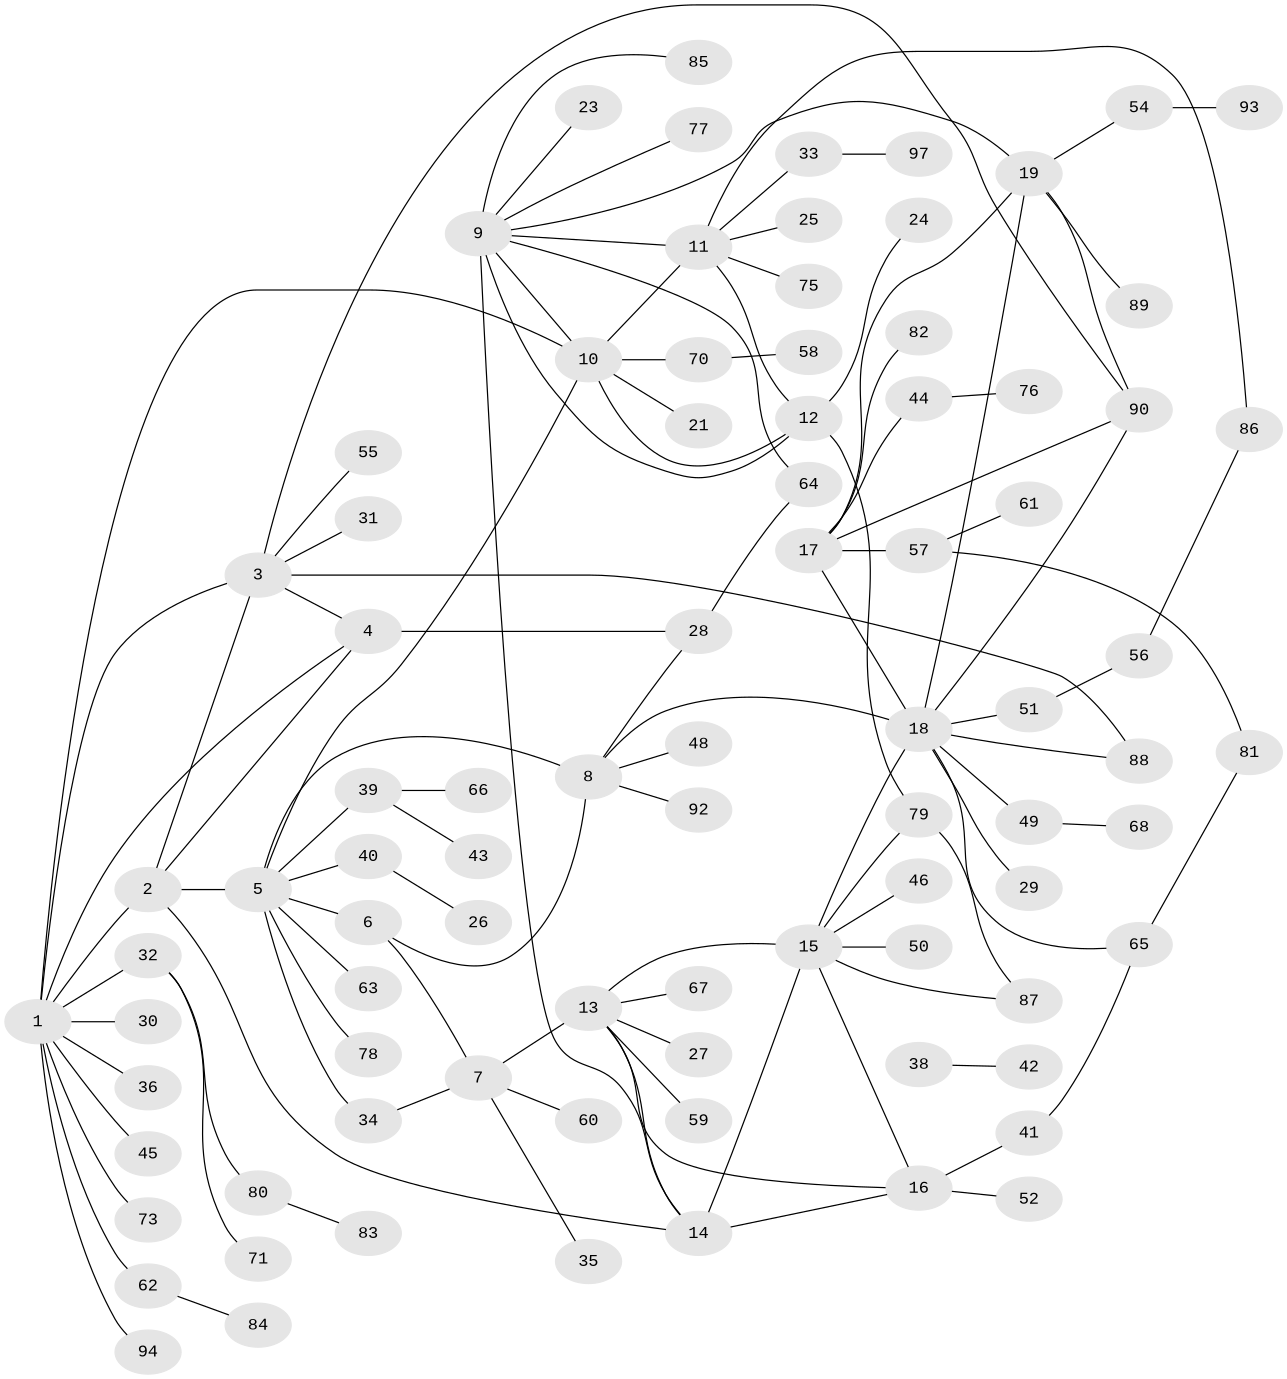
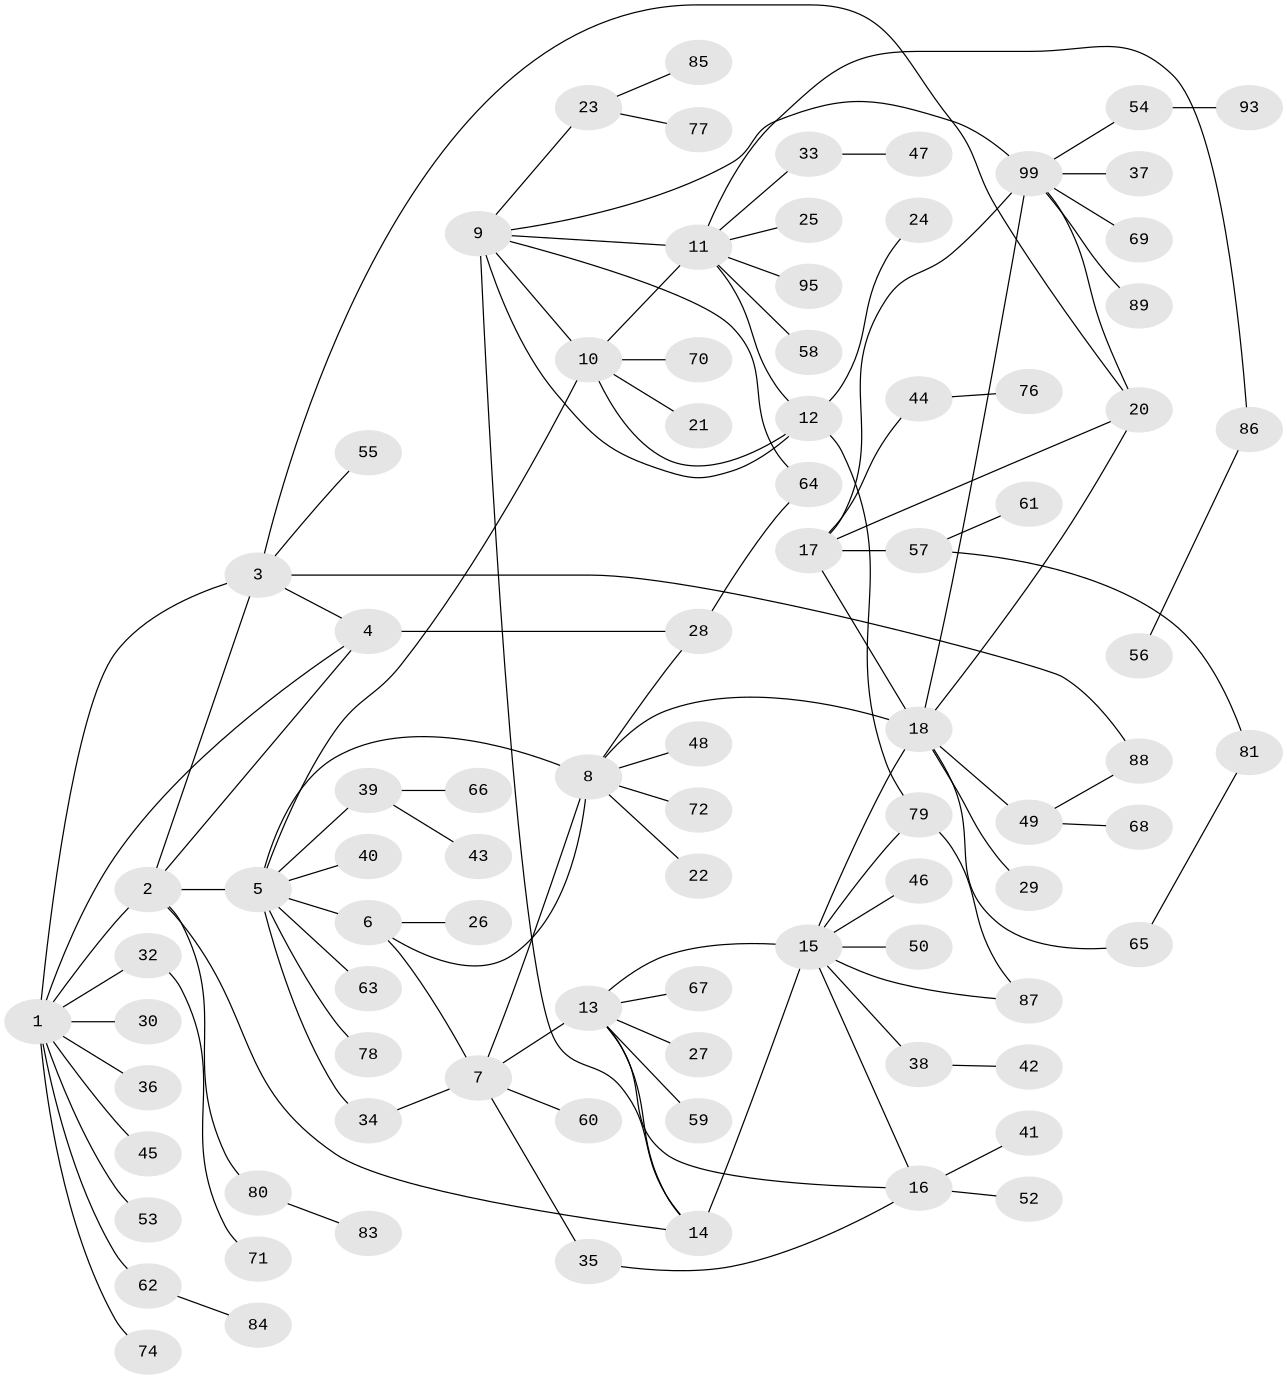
edge "85" -- "9": now "85" -- "23"
node "97": label "97" -> "47"
node "19": label "19" -> "99"
node "37": added
edge "77" -- "9": now "77" -- "23"
node "69": added
node "75": label "75" -> "95"
node "82": removed
edge "58" -- "70": now "58" -- "11"
node "90": label "90" -> "20"
edge "10" -- "1": removed
node "31": removed
node "51": removed
edge "18" -- "88": now "49" -- "88"
node "92": label "92" -> "72"
node "22": added
edge "40" -- "26": now "6" -- "26"
edge "8" -- "7": added
edge "15" -- "38": added
edge "65" -- "41": removed
edge "32" -- "80": now "2" -- "80"
edge "16" -- "14": now "16" -- "35"
node "73": label "73" -> "53"
node "94": label "94" -> "74"
